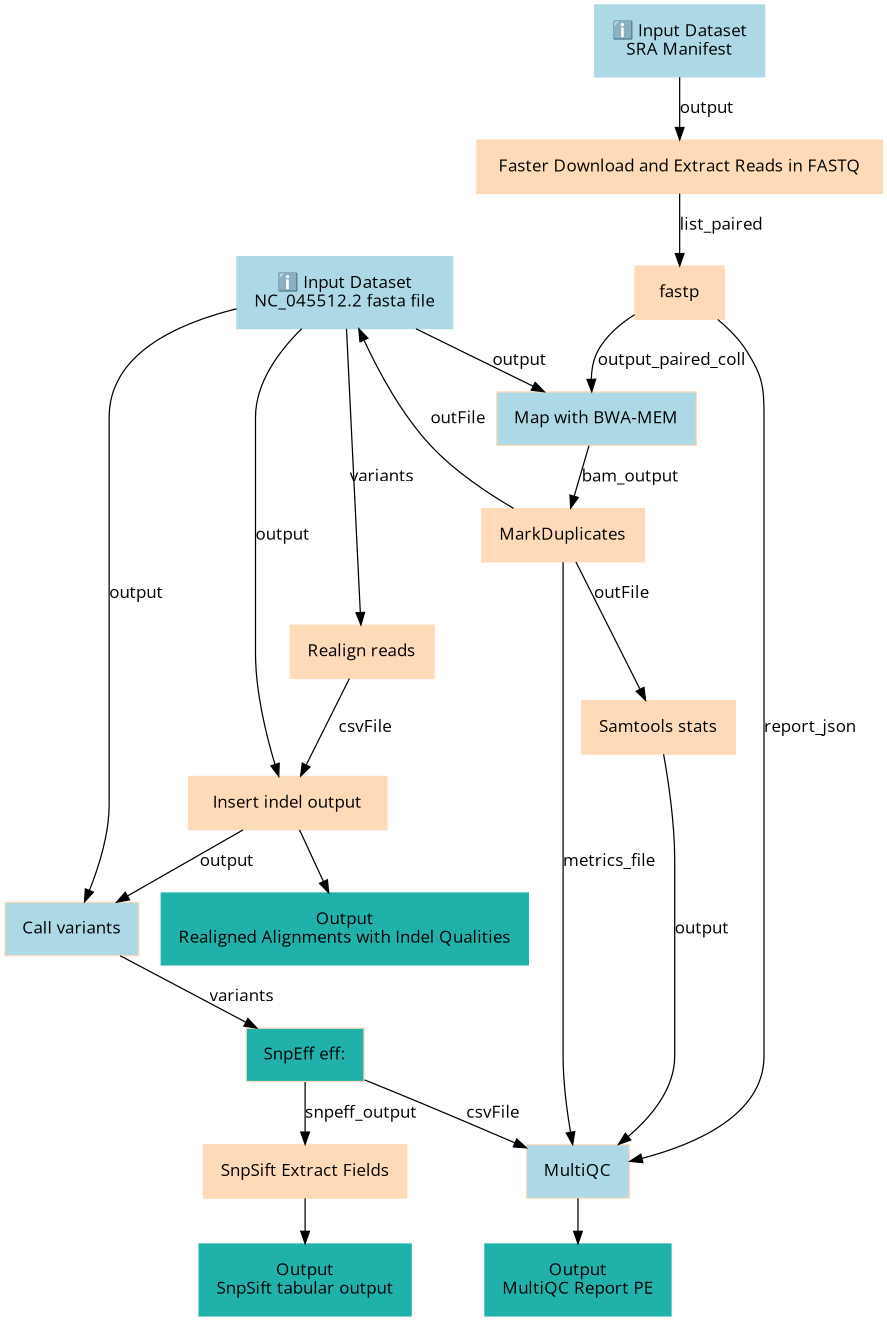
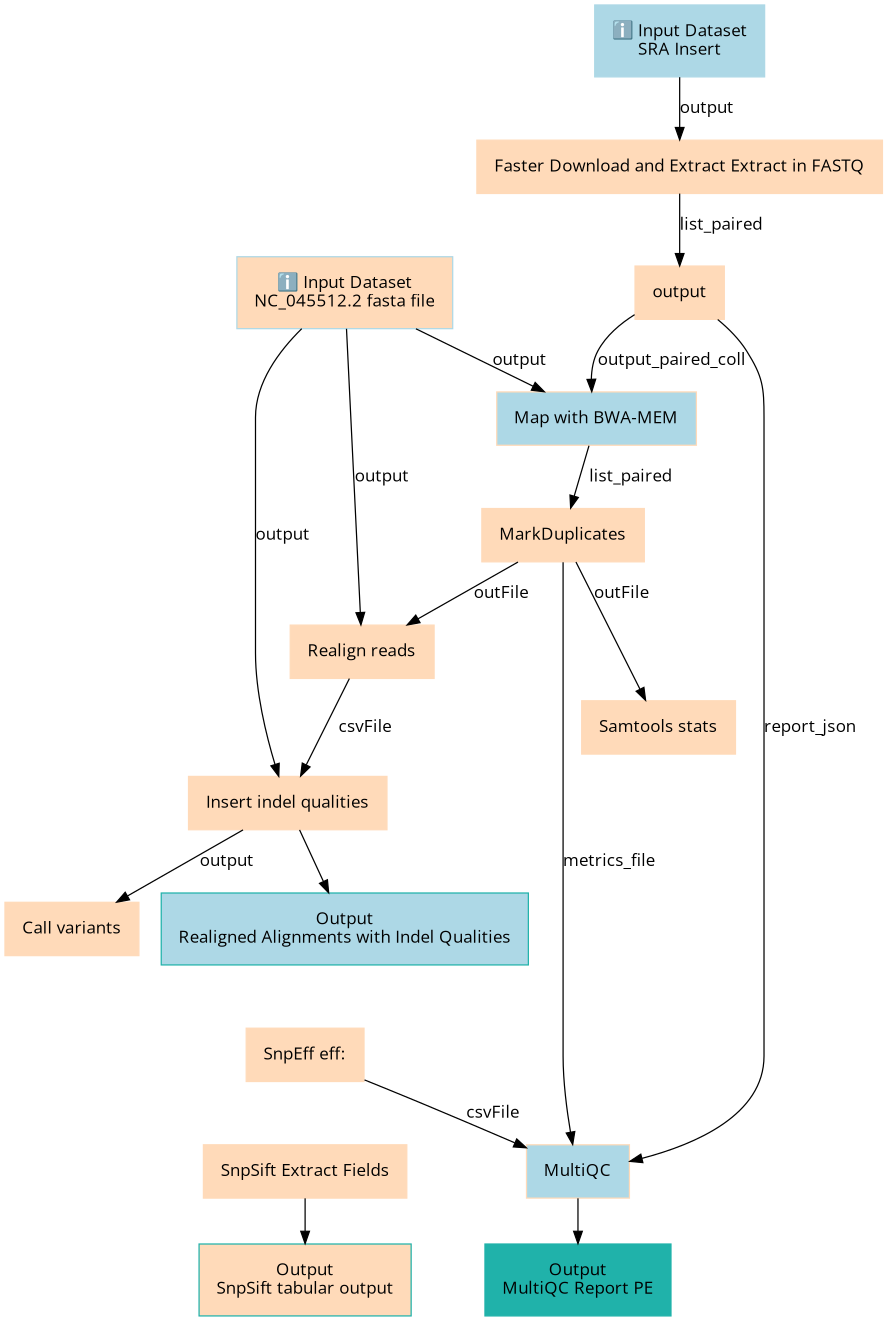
node "ℹ️ Input Dataset SRA Manifest": label "ℹ️ Input Dataset SRA Manifest" -> "ℹ️ Input Dataset SRA Insert"
node "Faster Download and Extract Reads in FASTQ": label "Faster Download and Extract Reads in FASTQ" -> "Faster Download and Extract Extract in FASTQ"
node "ℹ️ Input Dataset NC_045512.2 fasta file": fillcolor lightblue -> peachpuff
node "fastp": label "fastp" -> "output"
edge "MarkDuplicates" -> "ℹ️ Input Dataset NC_045512.2 fasta file": now "MarkDuplicates" -> "Realign reads"
edge "ℹ️ Input Dataset NC_045512.2 fasta file" -> "Realign reads": label "variants" -> "output"
edge "Map with BWA-MEM" -> "MarkDuplicates": label "bam_output" -> "list_paired"
edge "ℹ️ Input Dataset NC_045512.2 fasta file" -> "Call variants": removed, label "output"
node "Insert indel output": label "Insert indel output" -> "Insert indel qualities"
node "Call variants": fillcolor lightblue -> peachpuff
node "Output Realigned Alignments with Indel Qualities": fillcolor lightseagreen -> lightblue
edge "Samtools stats" -> "MultiQC": removed, label "output"
edge "Call variants" -> "SnpEff eff:": removed, label "variants"
node "SnpEff eff:": fillcolor lightseagreen -> peachpuff
edge "SnpEff eff:" -> "SnpSift Extract Fields": removed, label "snpeff_output"
node "Output SnpSift tabular output": fillcolor lightseagreen -> peachpuff
